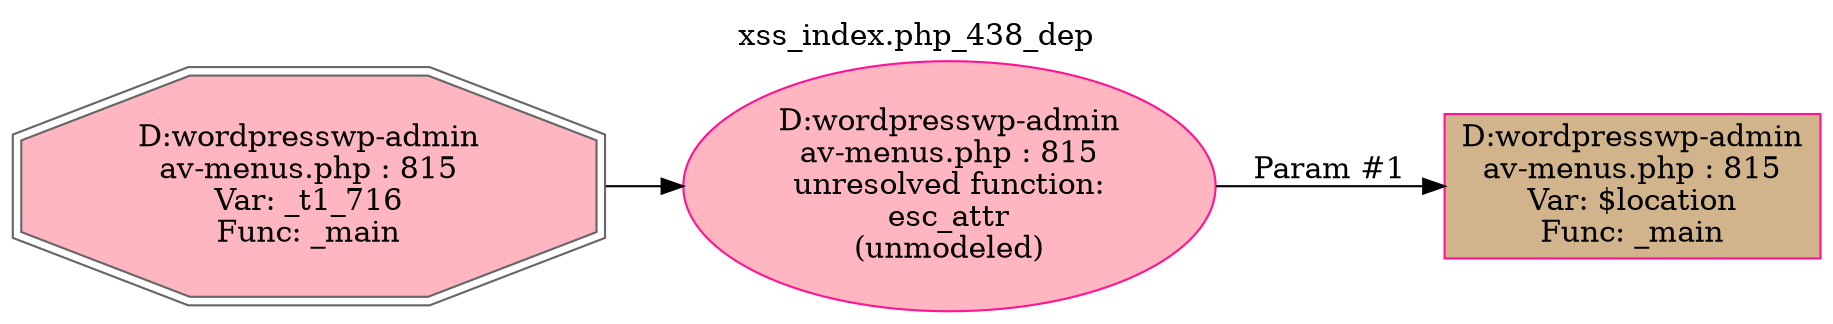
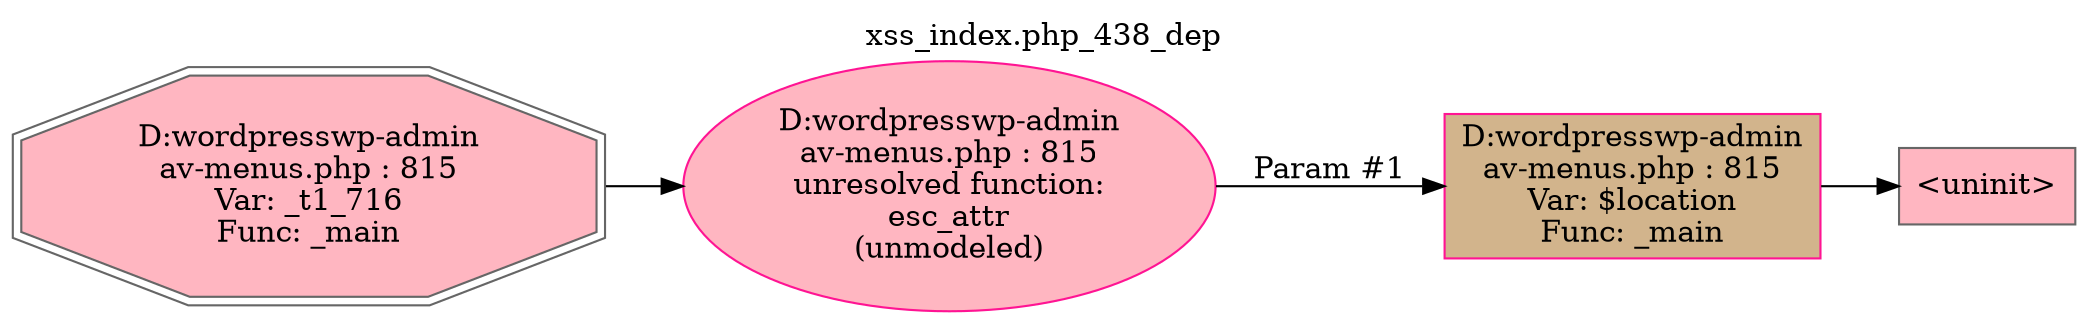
node "<uninit>": added
